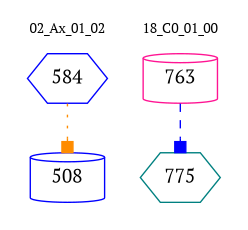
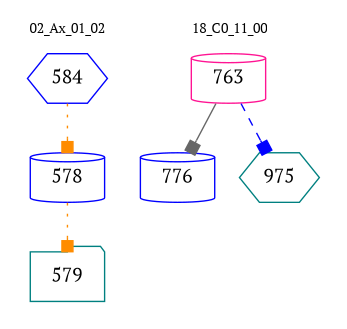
cluster "18_C0_01_00": label "18_C0_01_00" -> "18_C0_11_00"
node "508": label "508" -> "578"
node "776": added
node "775": label "775" -> "975"
node "579": added
